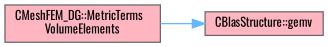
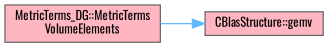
node "CMeshFEM_DG::MetricTerms VolumeElements": label "CMeshFEM_DG::MetricTerms VolumeElements" -> "MetricTerms_DG::MetricTerms VolumeElements"
